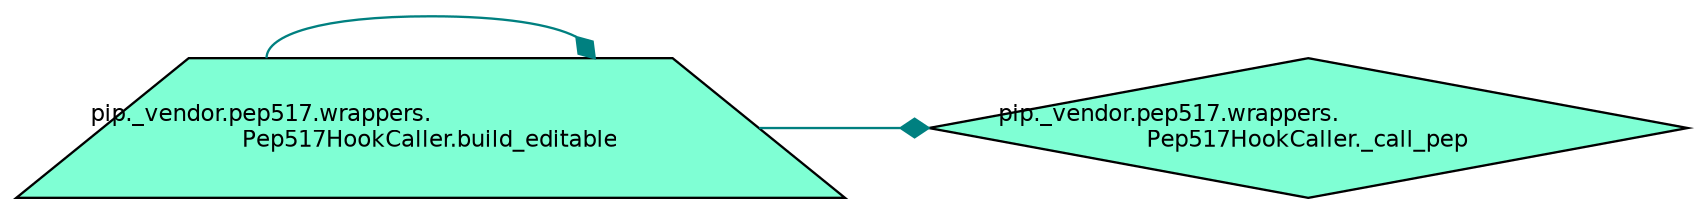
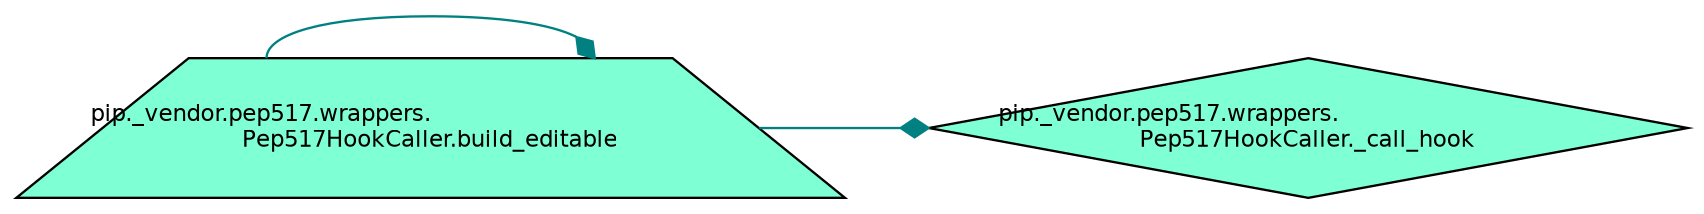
node "pip._vendor.pep517.wrappers. Pep517HookCaller._call_pep": label "pip._vendor.pep517.wrappers. Pep517HookCaller._call_pep" -> "pip._vendor.pep517.wrappers. Pep517HookCaller._call_hook"
